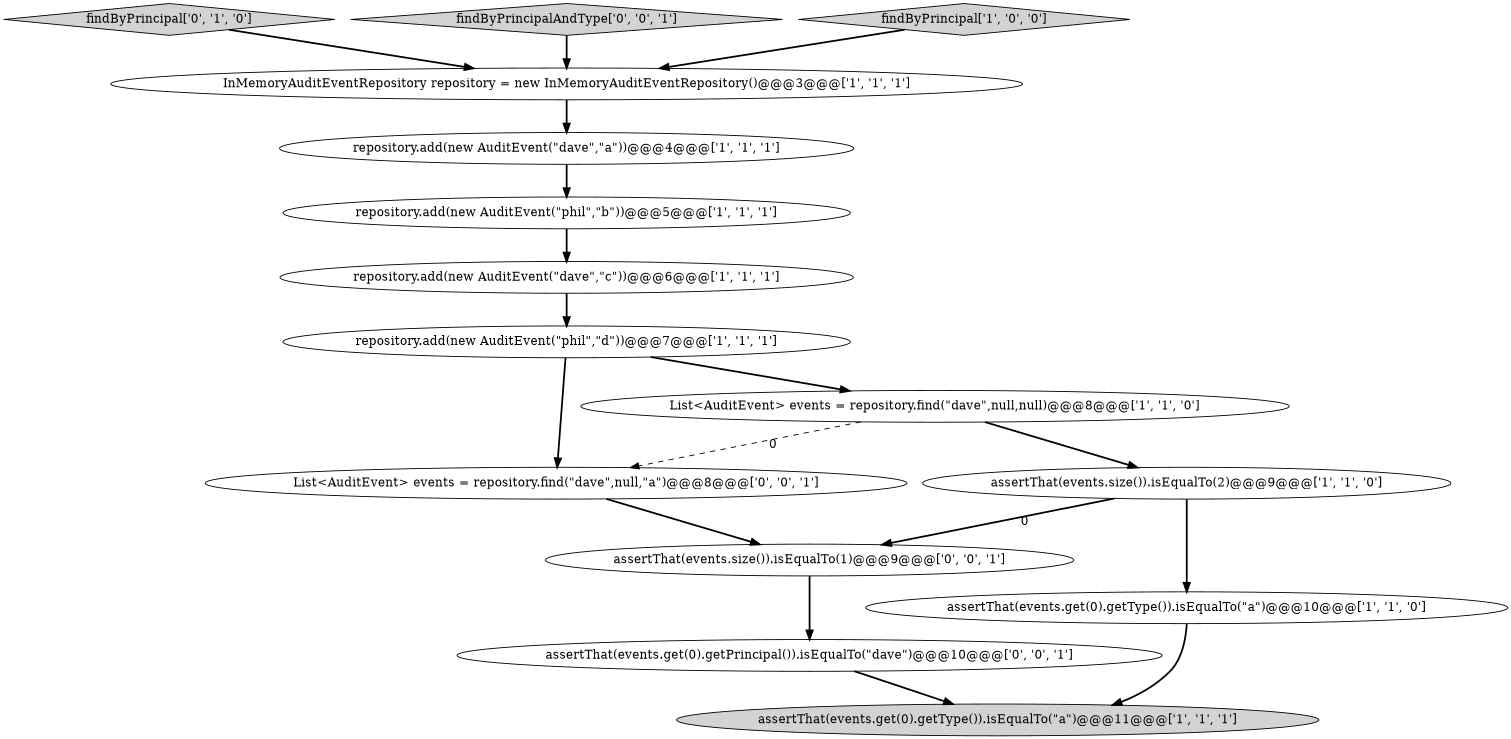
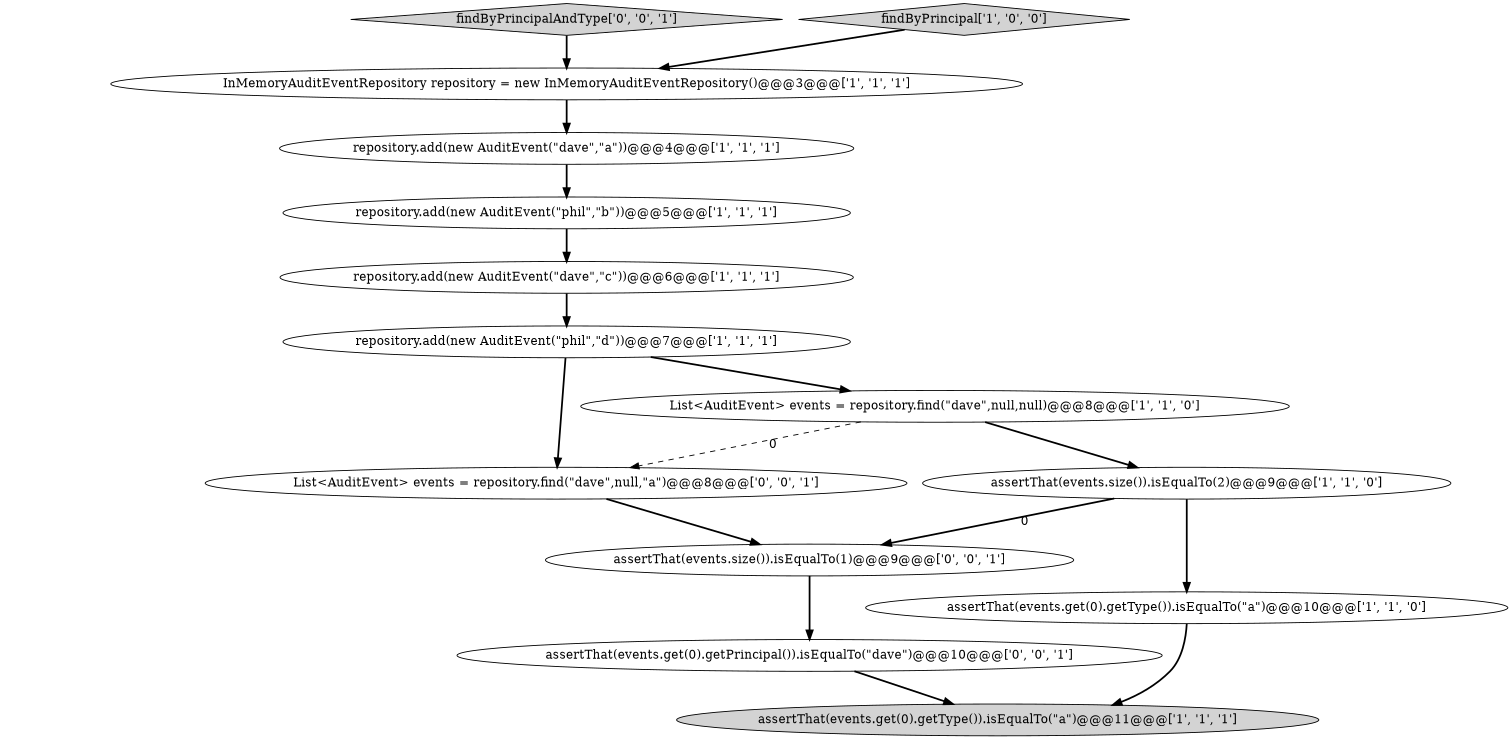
node "findByPrincipal['0', '1', '0']": removed
